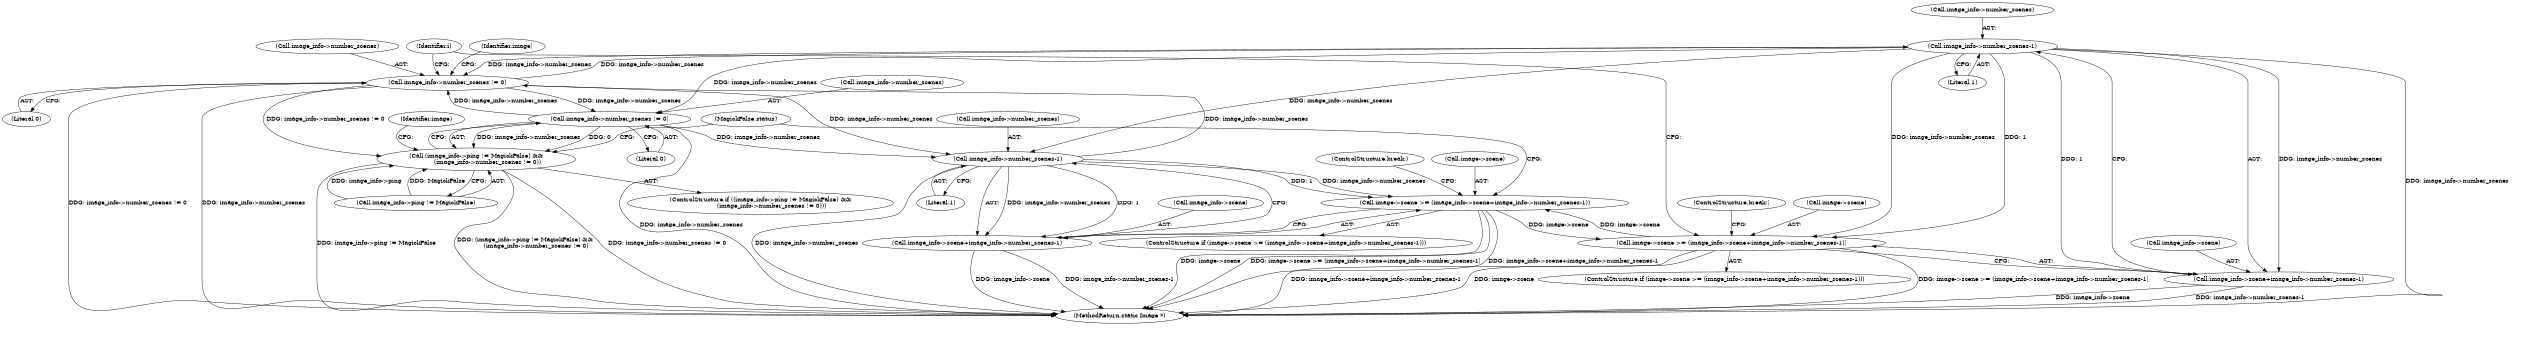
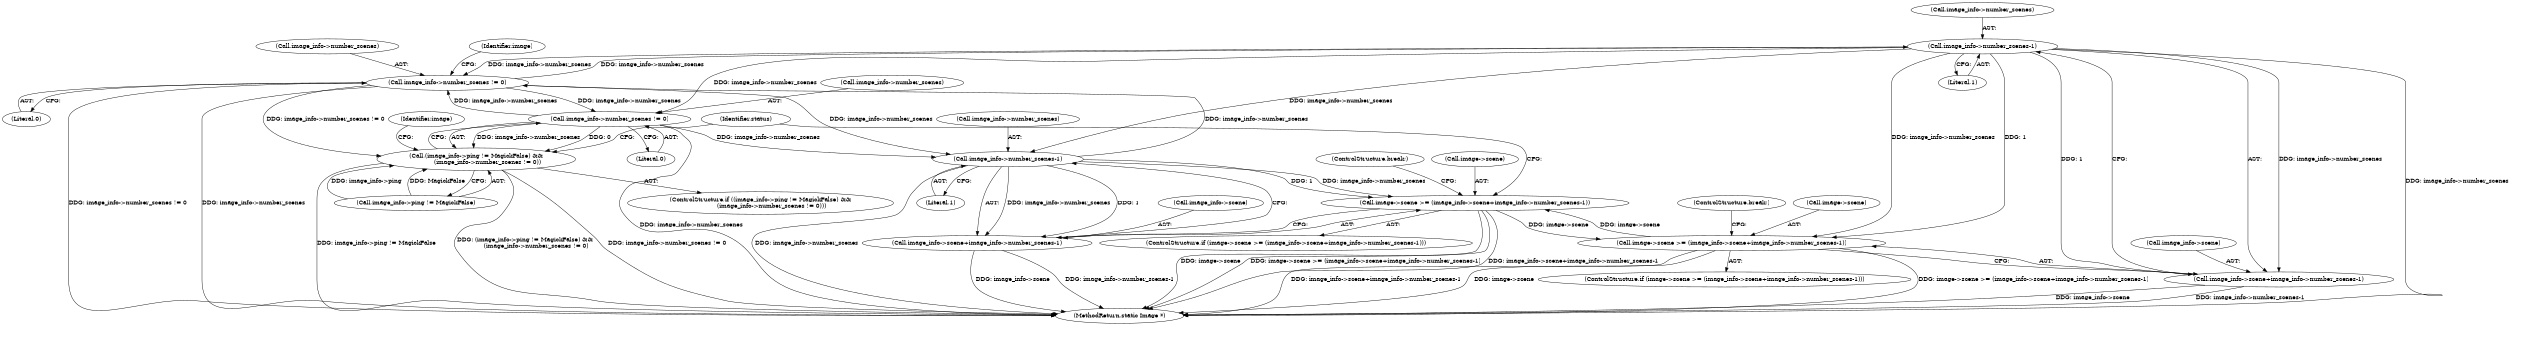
node "(Identifier,i)": removed
node "(MagickFalse,status)": label "(MagickFalse,status)" -> "(Identifier,status)"
